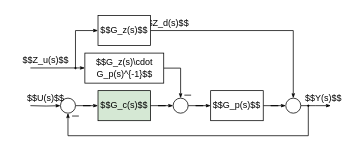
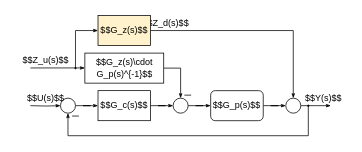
node "$$G_z(s)$$": fillcolor #ffffff -> #fff2cc
node "$$G_c(s)$$": fillcolor #d5e8d4 -> #ffffff
node "$$G_p(s)$$": shape rectangle -> rounded rectangle
